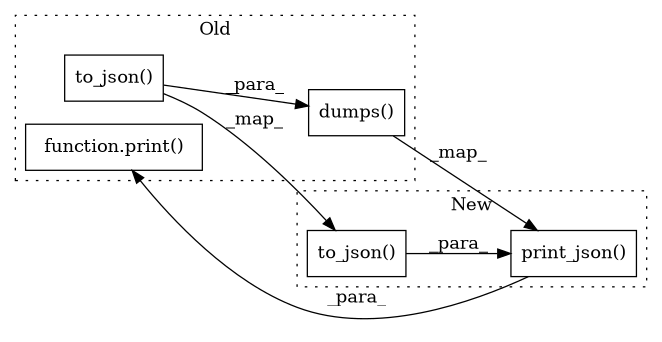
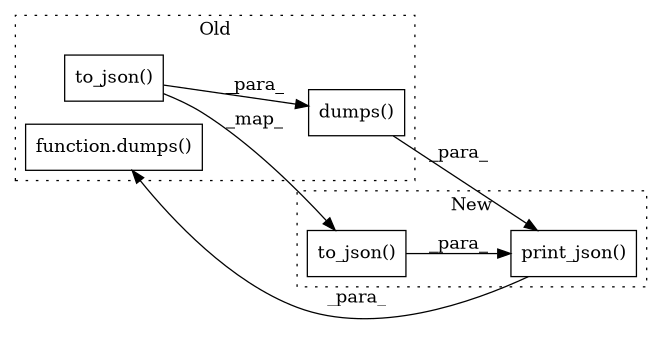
node "function.print()": label "function.print()" -> "function.dumps()"
edge "dumps()" -> "print_json()": label "_map_" -> "_para_"
